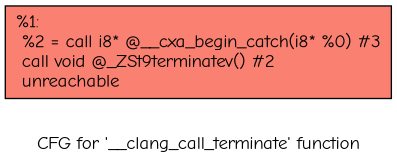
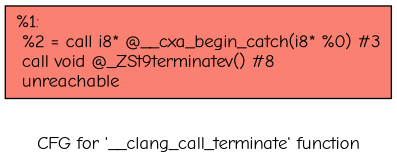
node "%1:": text "call void @_ZSt9terminatev() #2" -> "call void @_ZSt9terminatev() #8"
